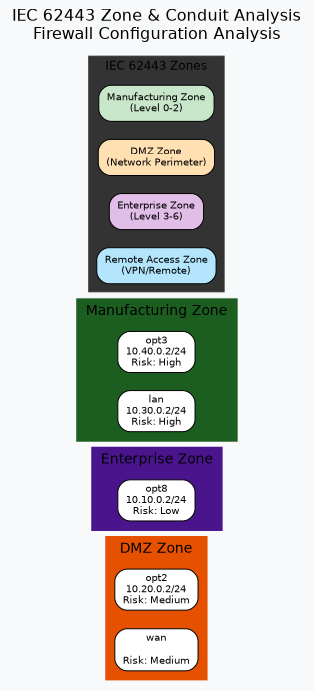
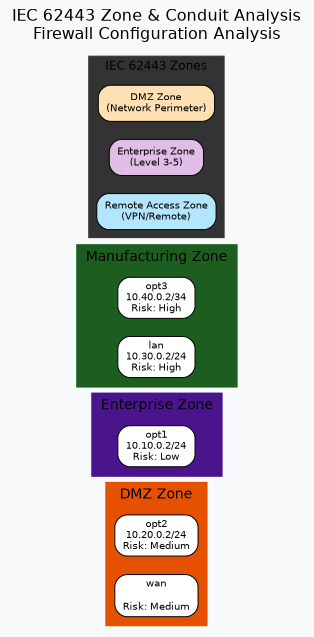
node "Manufacturing Zone (Level 0-2)": removed
node "Enterprise Zone (Level 3-6)": label "Enterprise Zone (Level 3-6)" -> "Enterprise Zone (Level 3-5)"
node "opt3 10.40.0.2/24 Risk: High": label "opt3 10.40.0.2/24 Risk: High" -> "opt3 10.40.0.2/34 Risk: High"
node "opt8 10.10.0.2/24 Risk: Low": label "opt8 10.10.0.2/24 Risk: Low" -> "opt1 10.10.0.2/24 Risk: Low"
